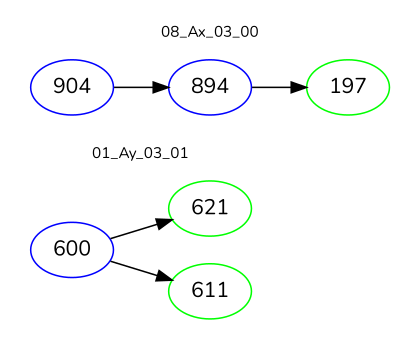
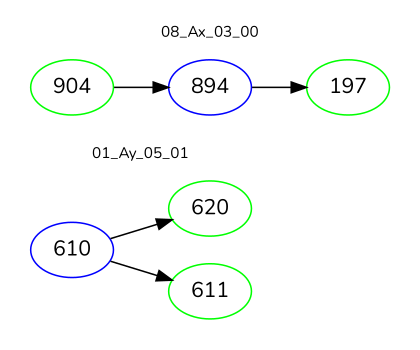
node "904": color blue -> green
cluster "01_Ay_03_01": label "01_Ay_03_01" -> "01_Ay_05_01"
node "621": label "621" -> "620"
node "600": label "600" -> "610"
